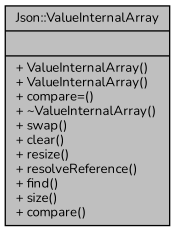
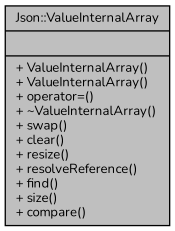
node "Json::ValueInternalArray": text "+ compare=()" -> "+ operator=()"
